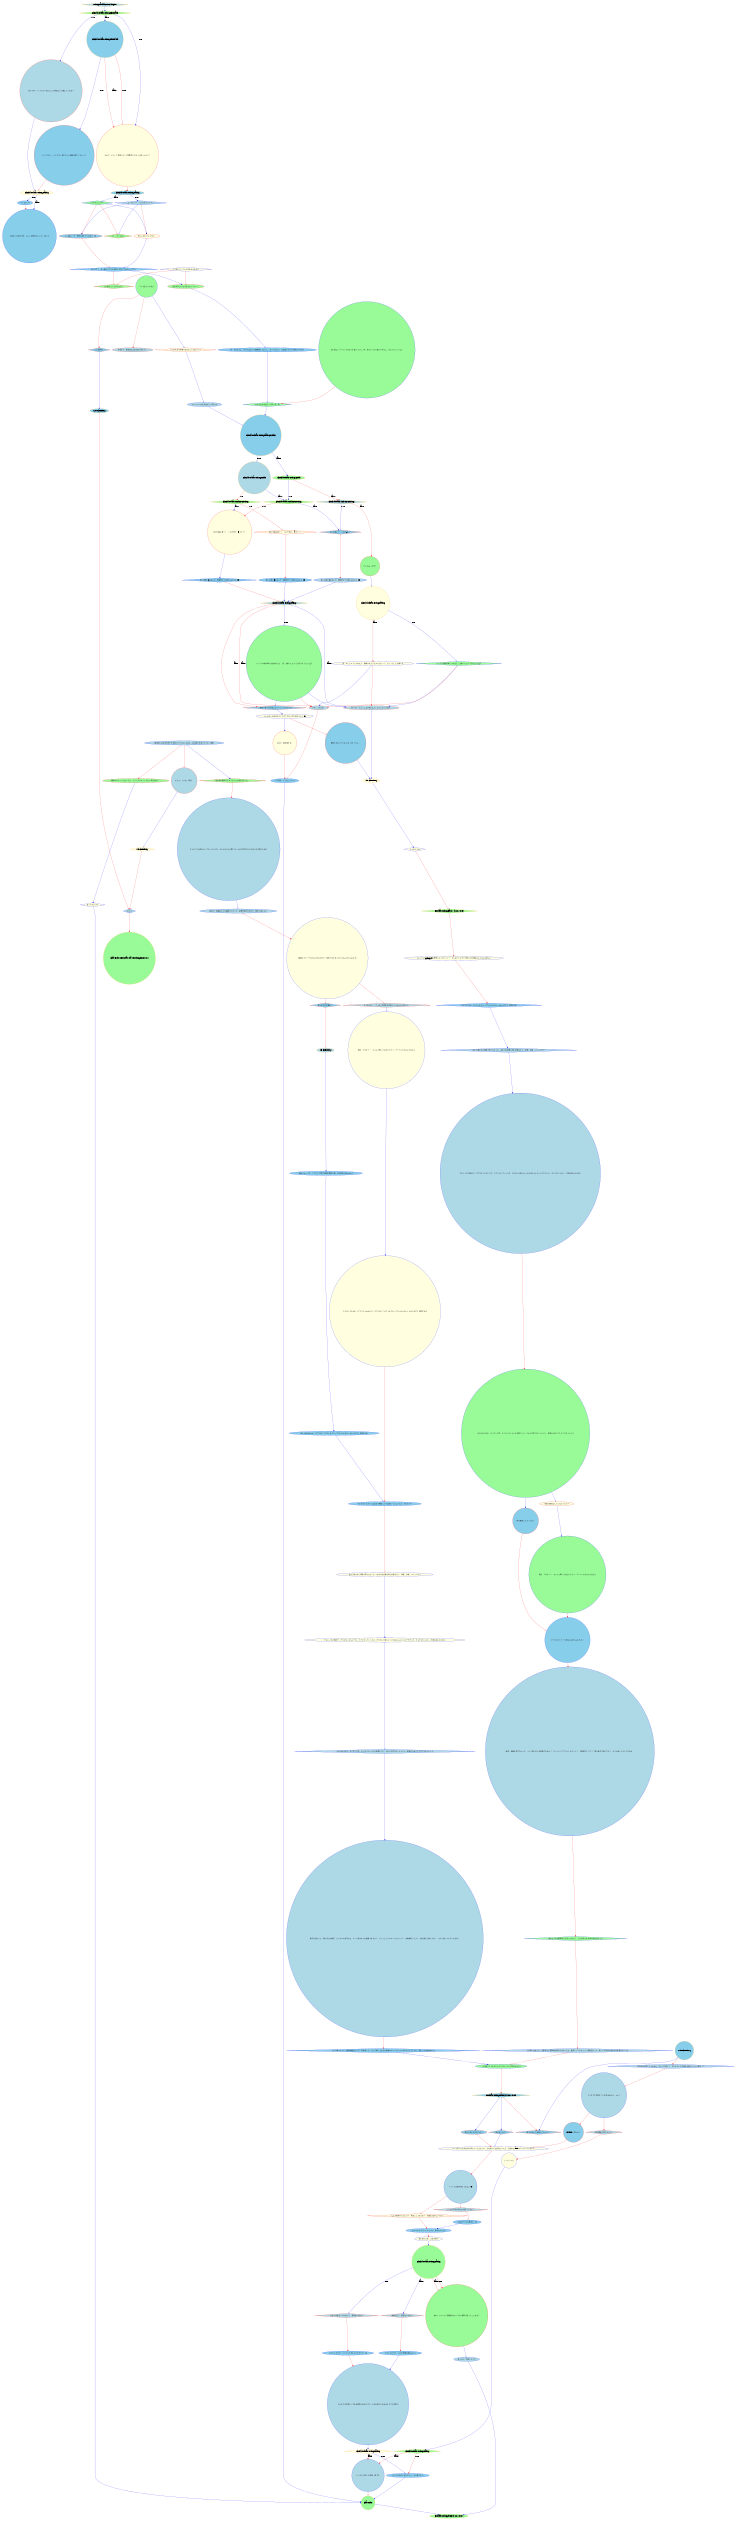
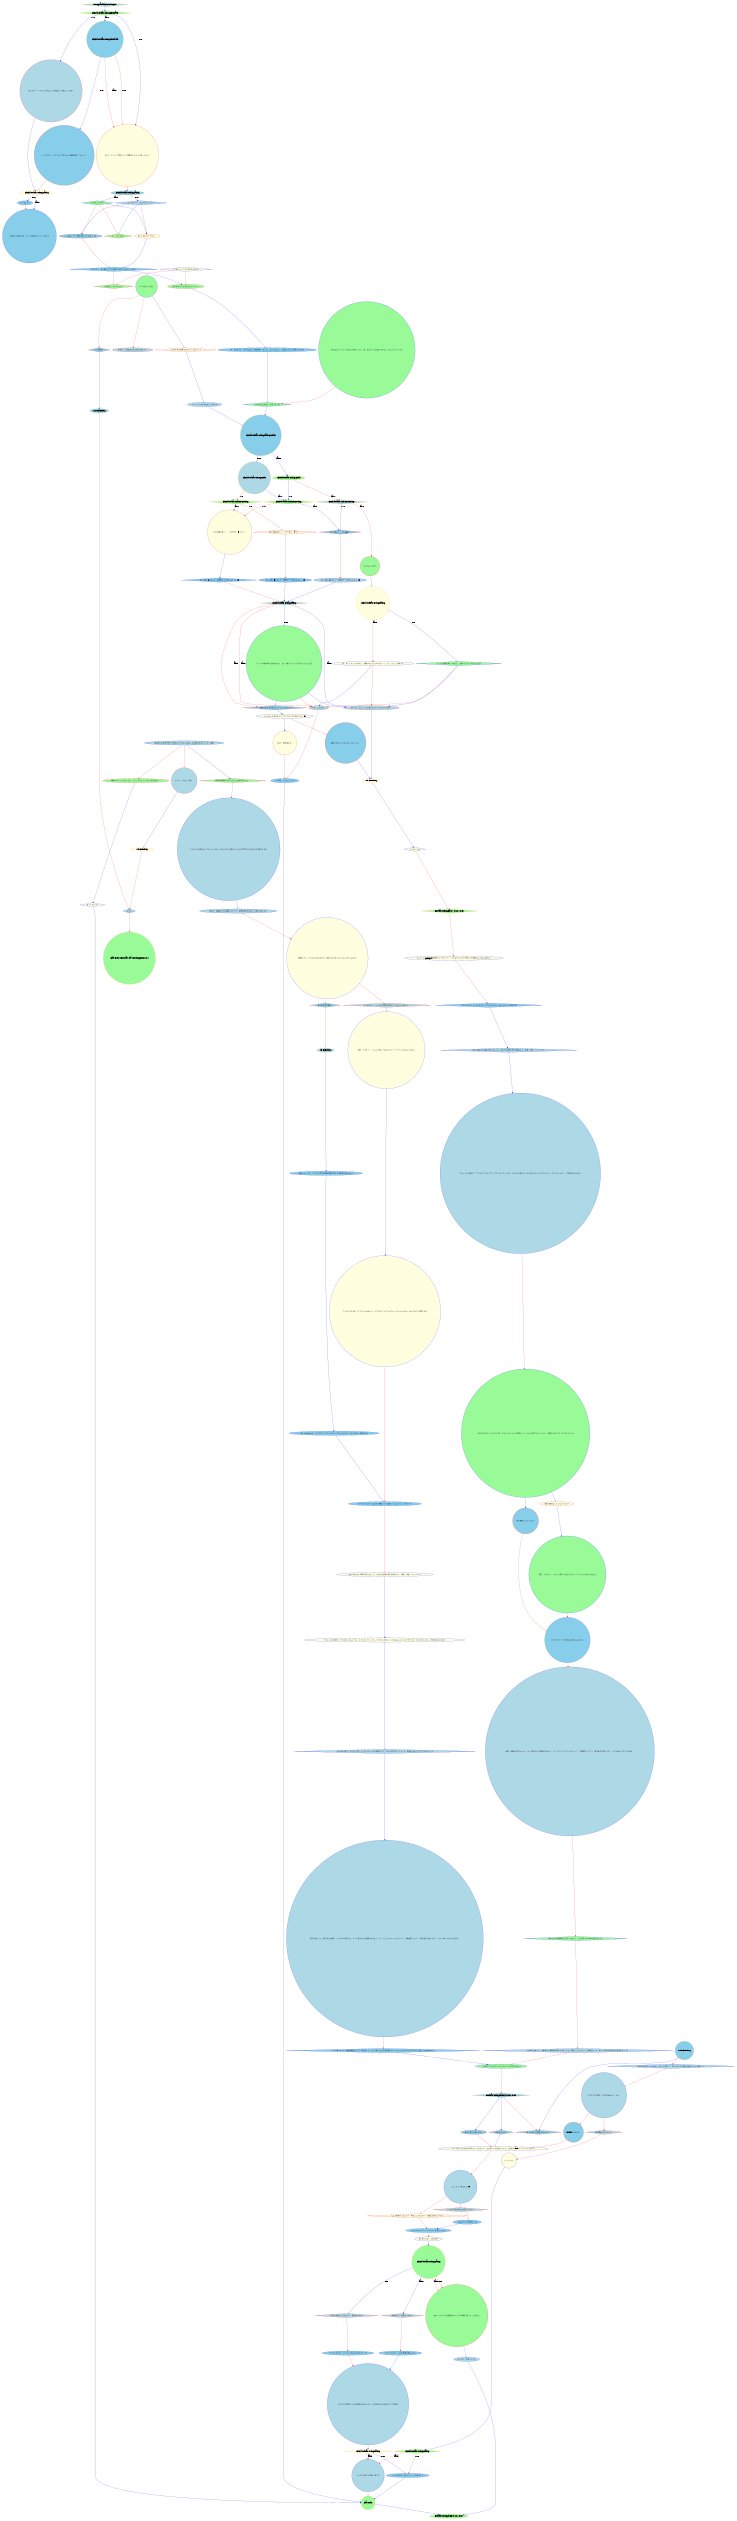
node "ベッドでの頼み事じゃねえよ :P": label "ベッドでの頼み事じゃねえよ :P" -> "コインもう一枚入れな :P"
